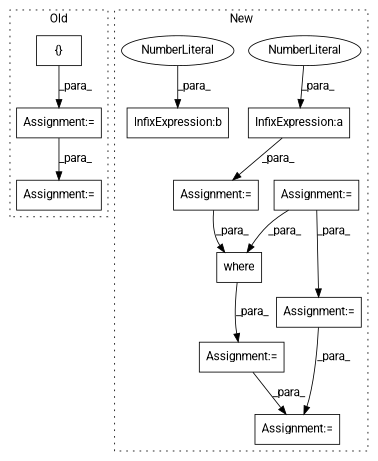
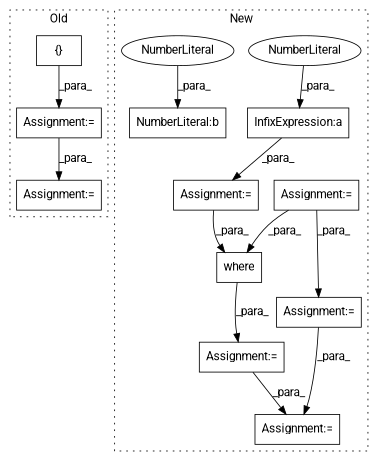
node "InfixExpression:b": label "InfixExpression:b" -> "NumberLiteral:b"
